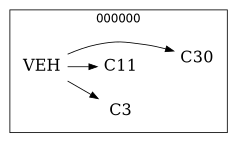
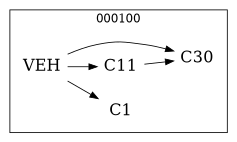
cluster "000000": label "000000" -> "000100"
edge "C11" -> "C30": added
node "C3": label "C3" -> "C1"
